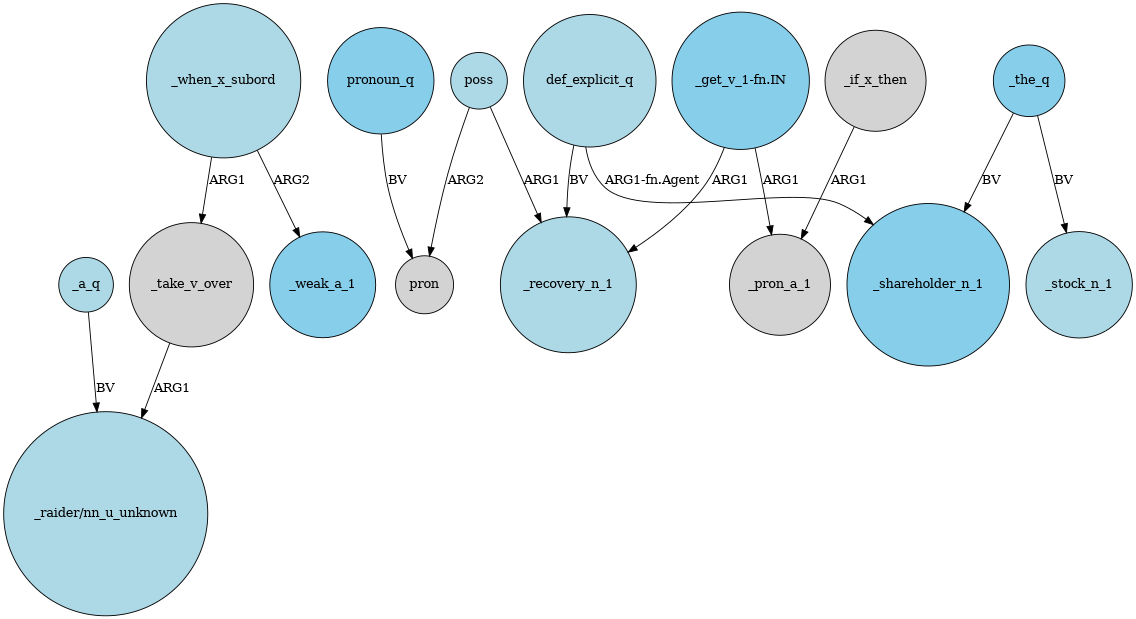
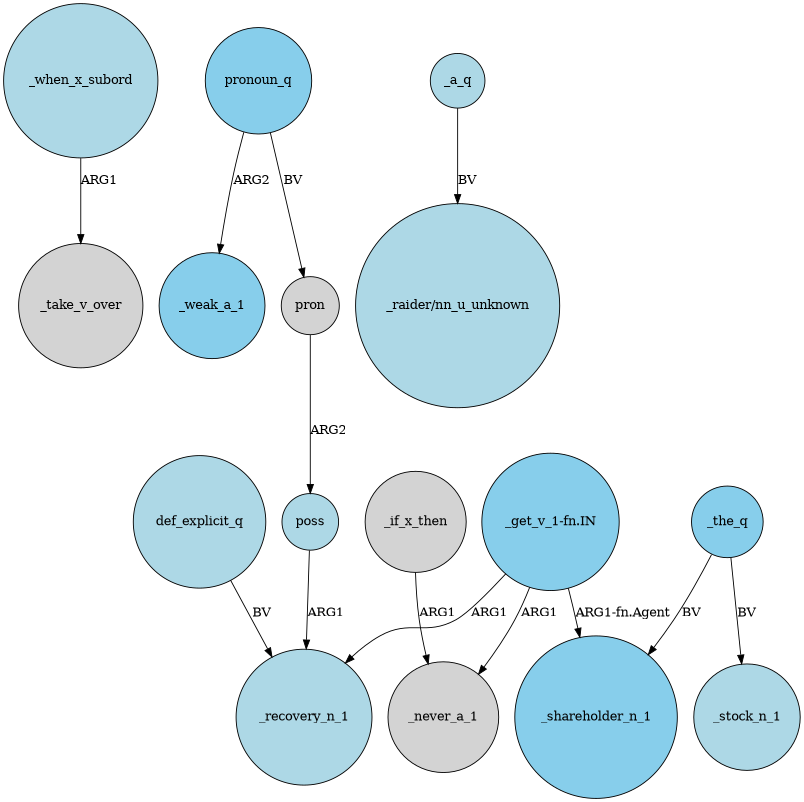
edge "poss" -> "pron": reversed
edge "_when_x_subord" -> "_weak_a_1": now "pronoun_q" -> "_weak_a_1"
edge "def_explicit_q" -> "_shareholder_n_1": now "_get_v_1-fn.IN" -> "_shareholder_n_1"
node "_pron_a_1": label "_pron_a_1" -> "_never_a_1"
edge "_take_v_over" -> "_raider/nn_u_unknown": removed, label "ARG1"
